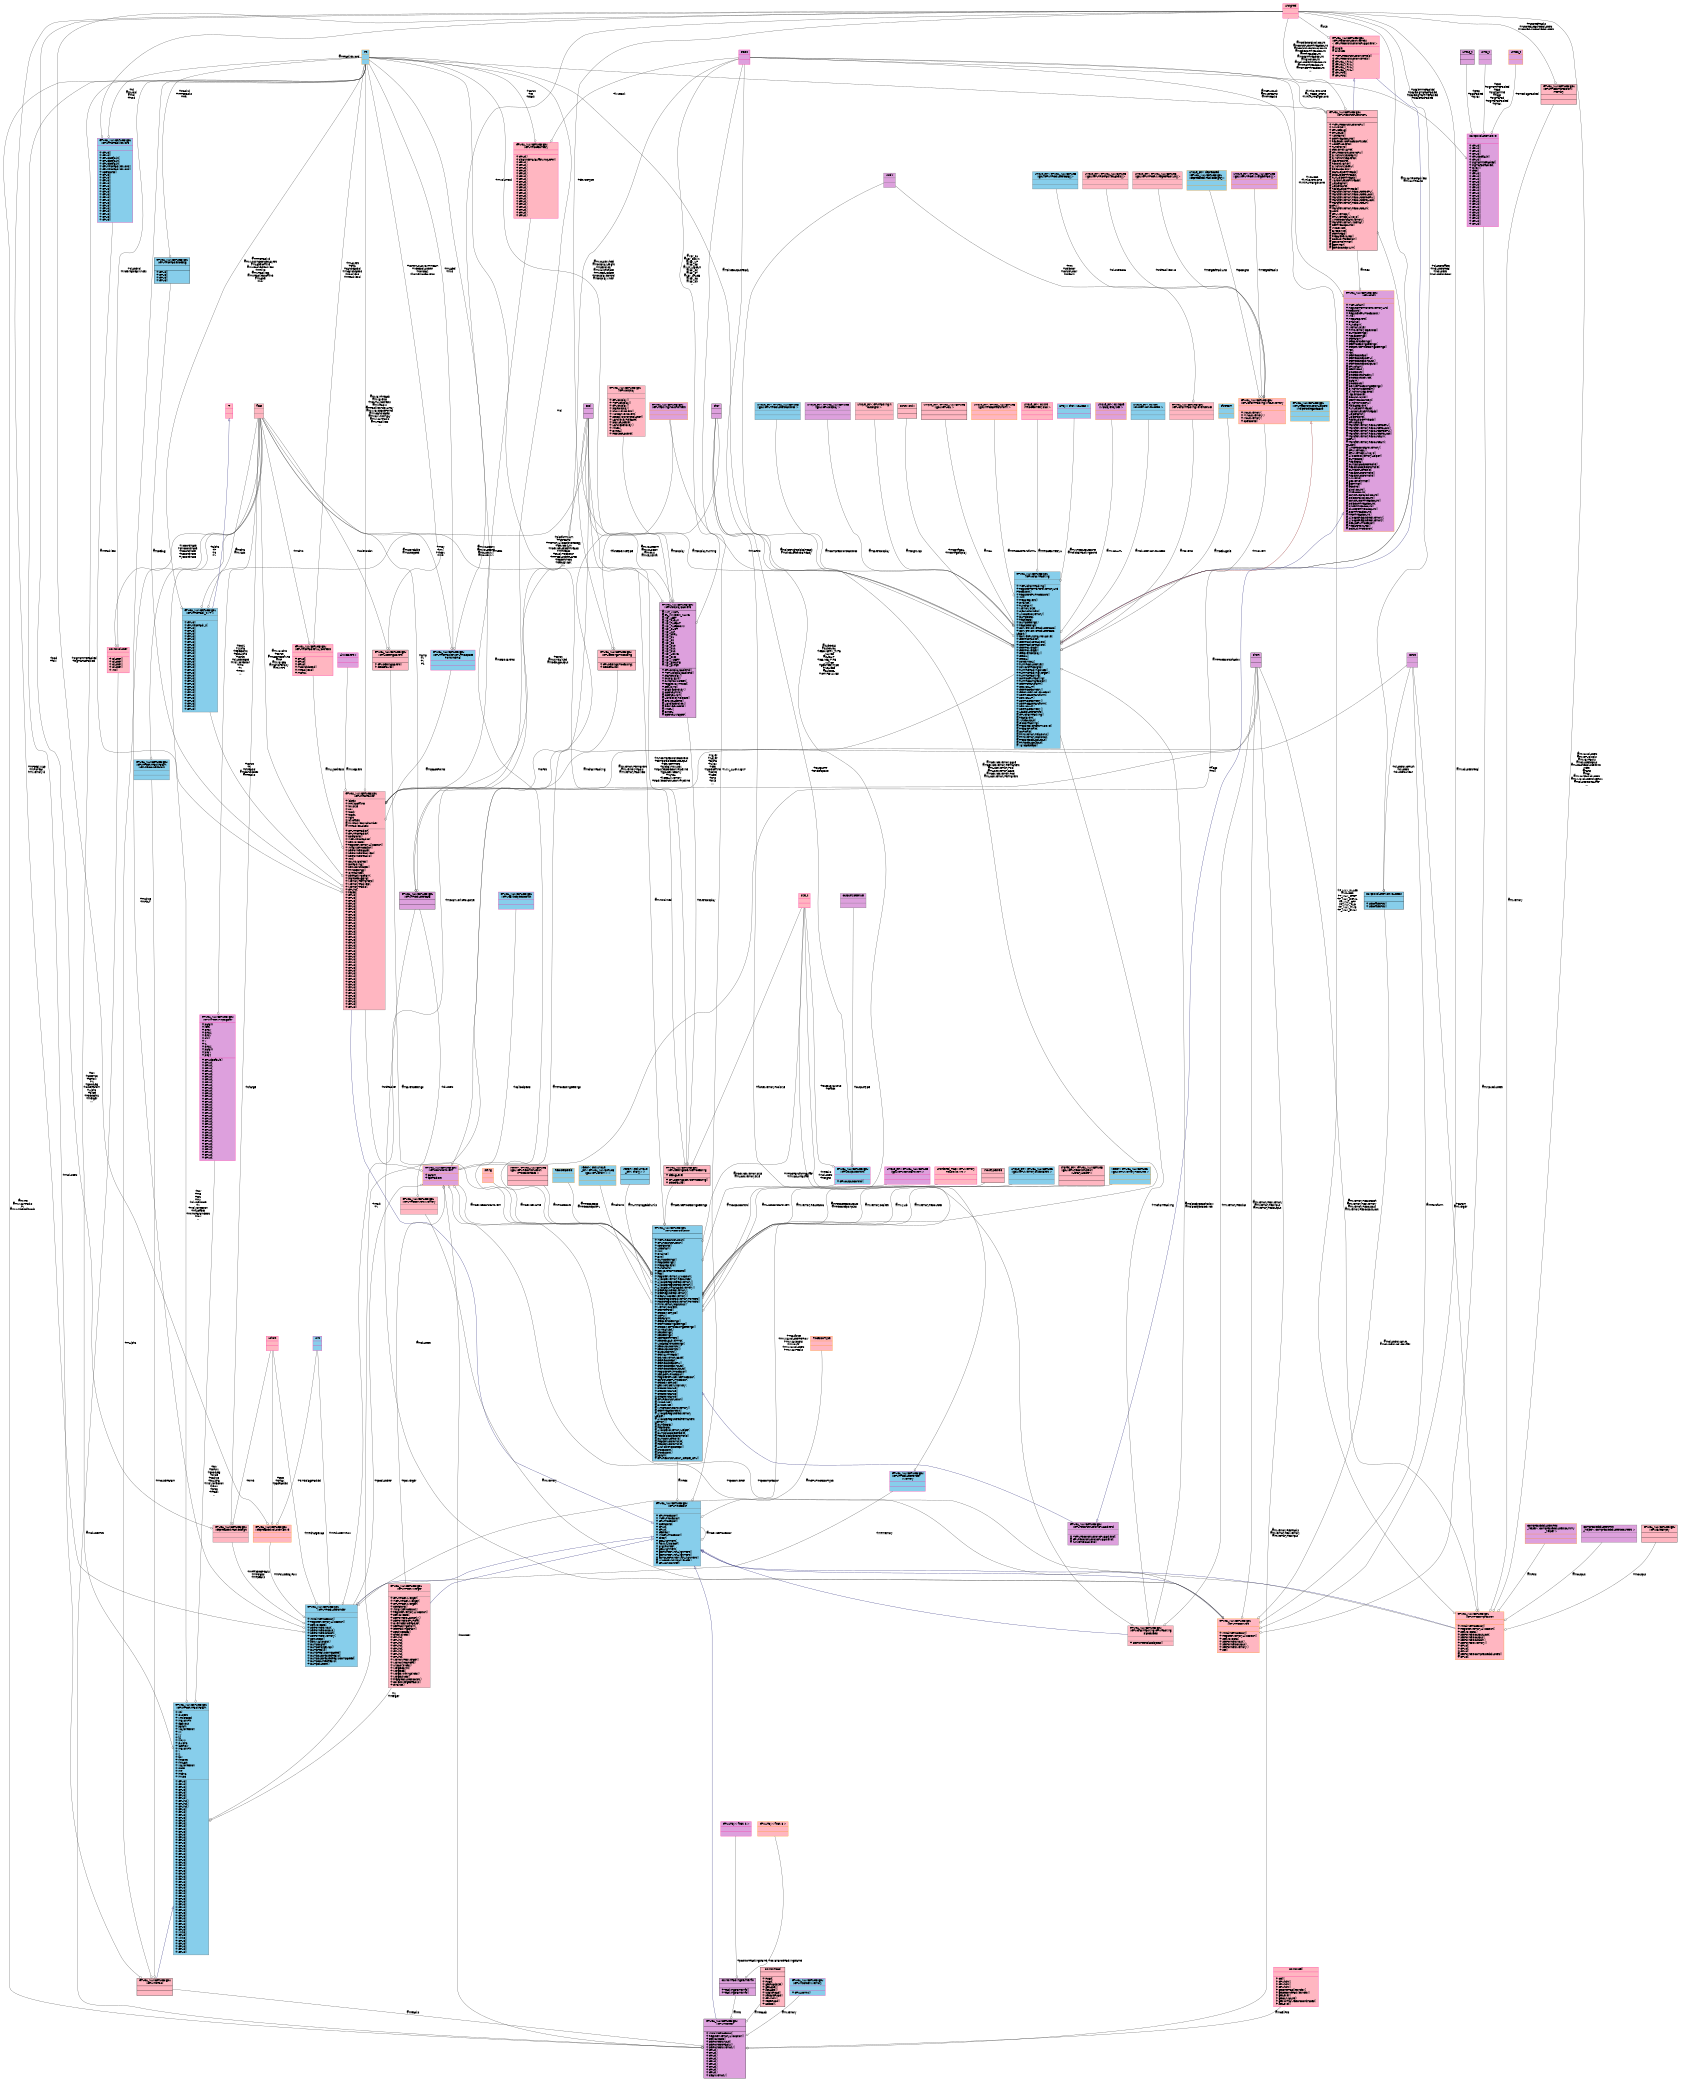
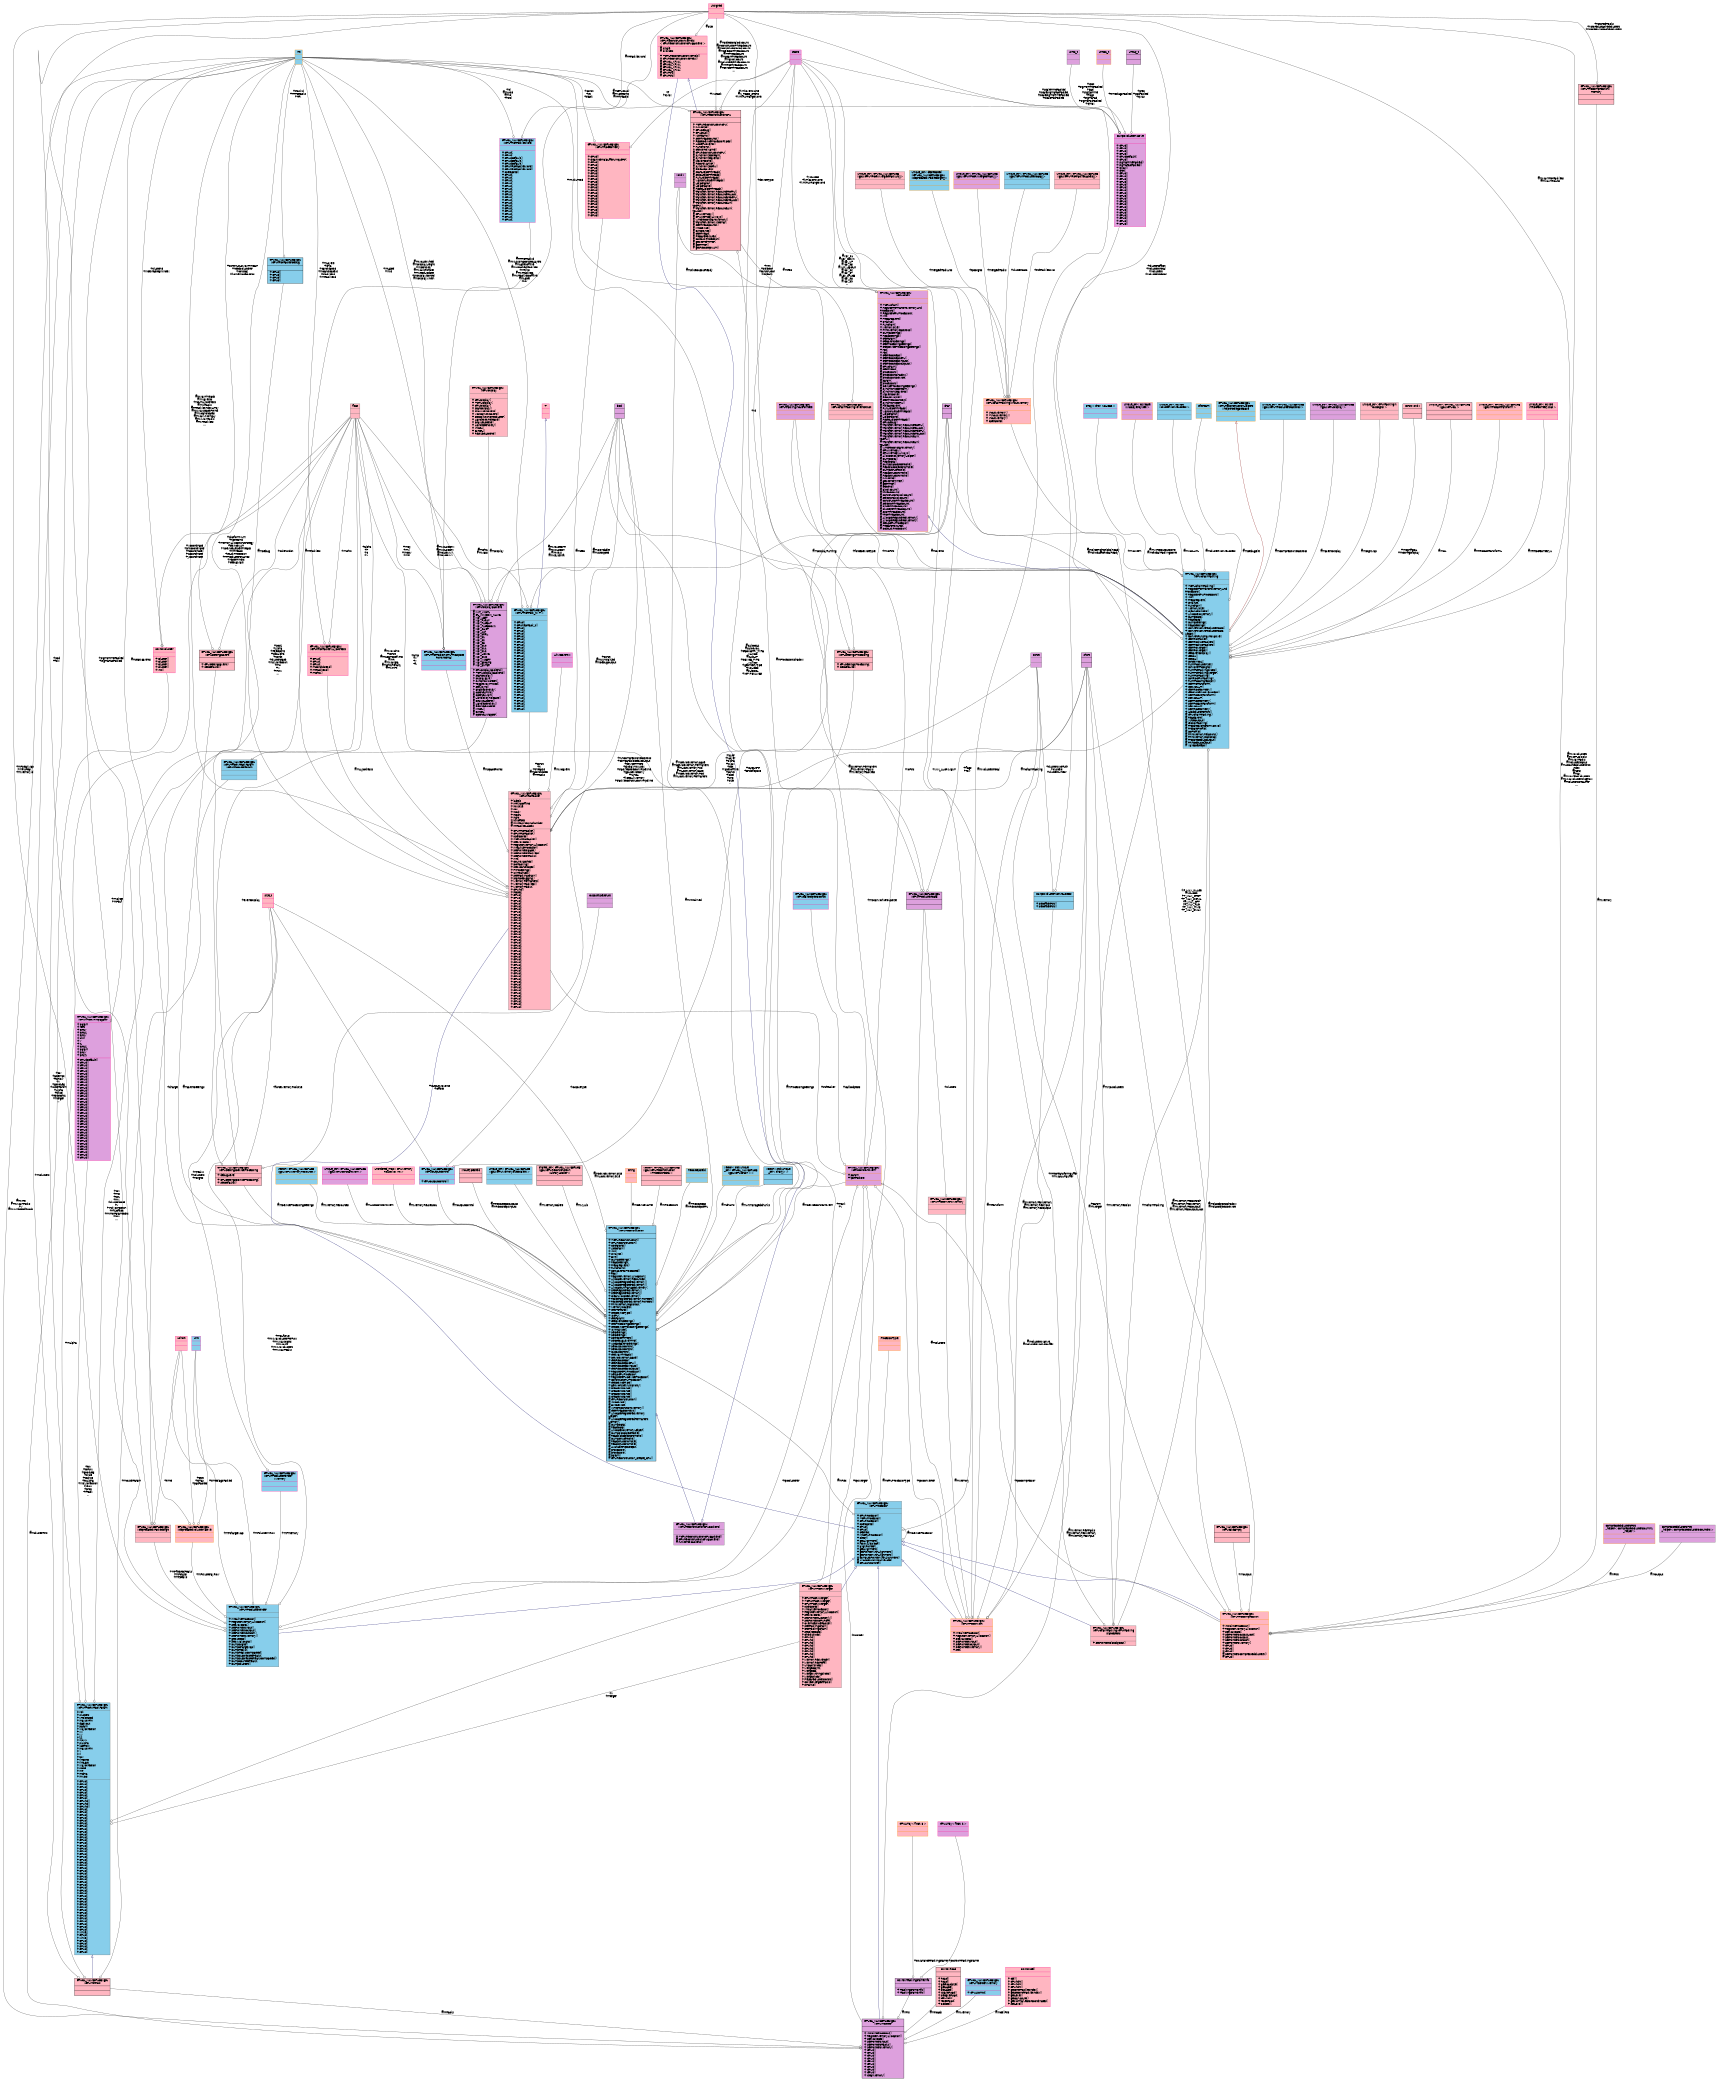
edge "int" -> "o2::tpc::ClusterNative": added, label "+f +qMax"
